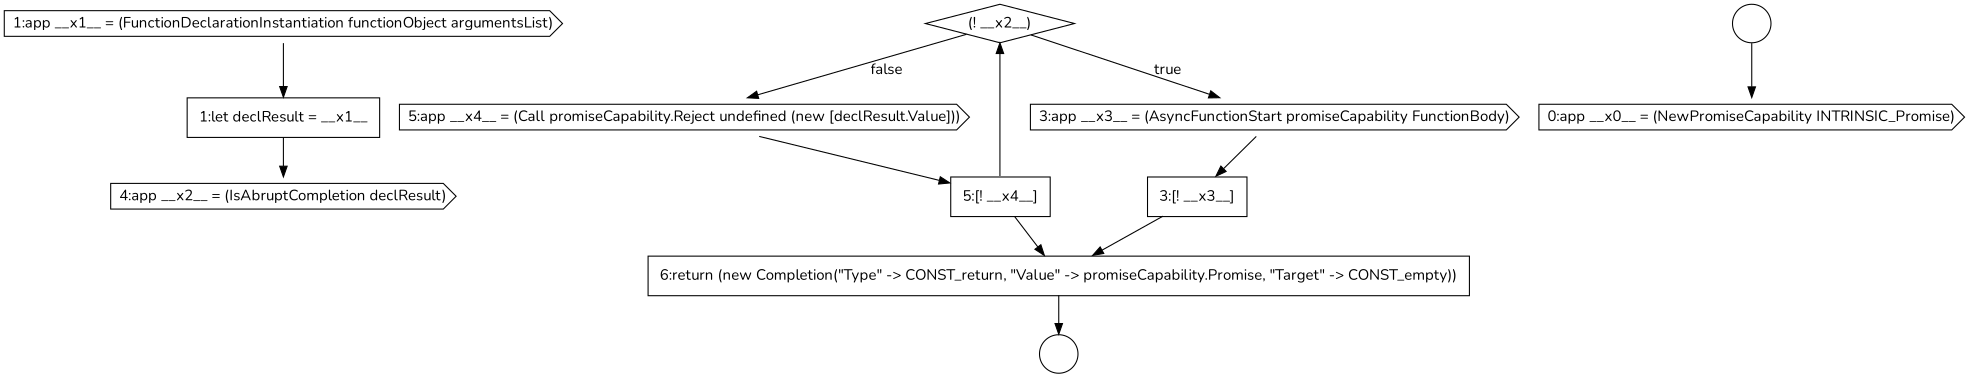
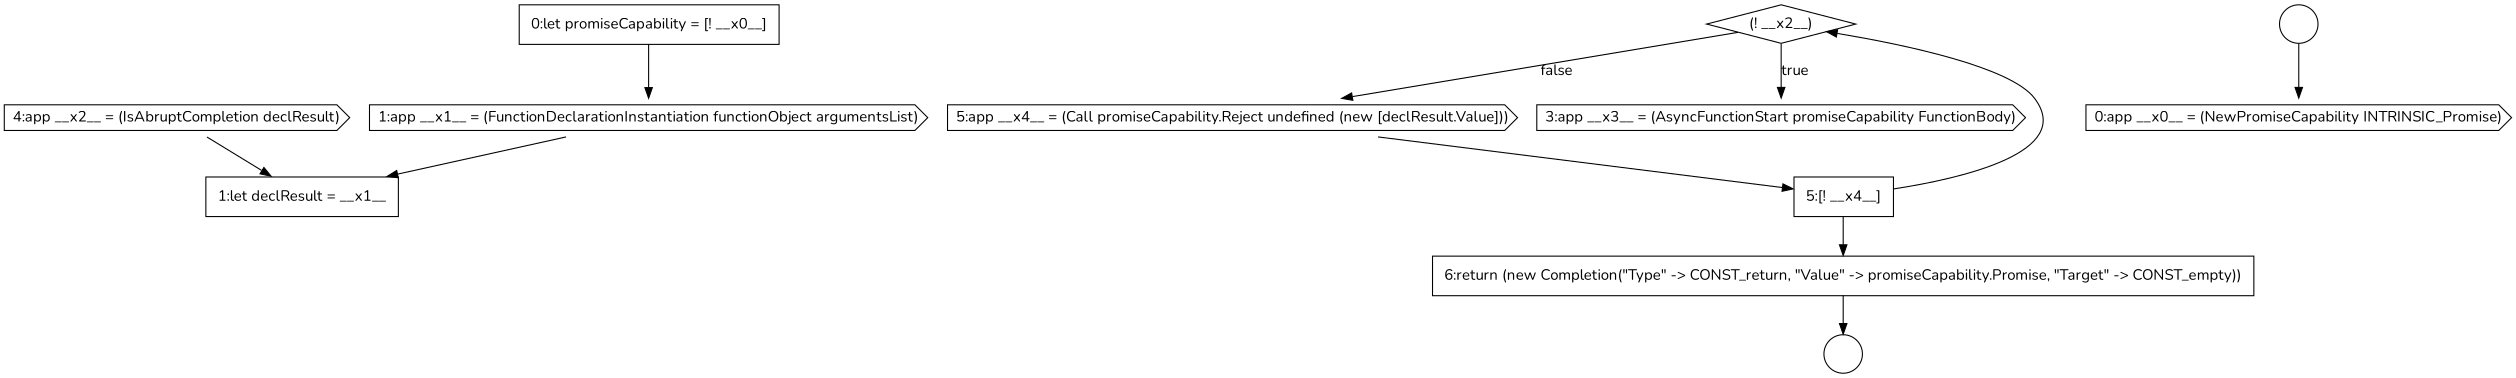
node "0:let promiseCapability = [! __x0__]": added
edge "1:let declResult = __x1__" -> "4:app __x2__ = (IsAbruptCompletion declResult)": reversed
node "3:[! __x3__]": removed
